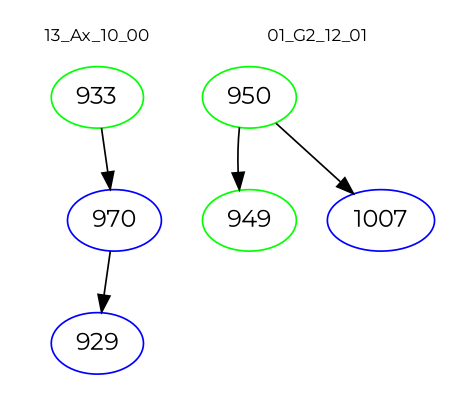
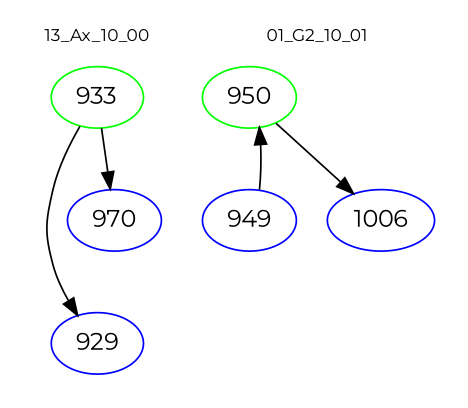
cluster "01_G2_12_01": label "01_G2_12_01" -> "01_G2_10_01"
edge "950" -> "949": reversed
node "949": color green -> blue
node "1007": label "1007" -> "1006"
edge "970" -> "929": now "933" -> "929"
